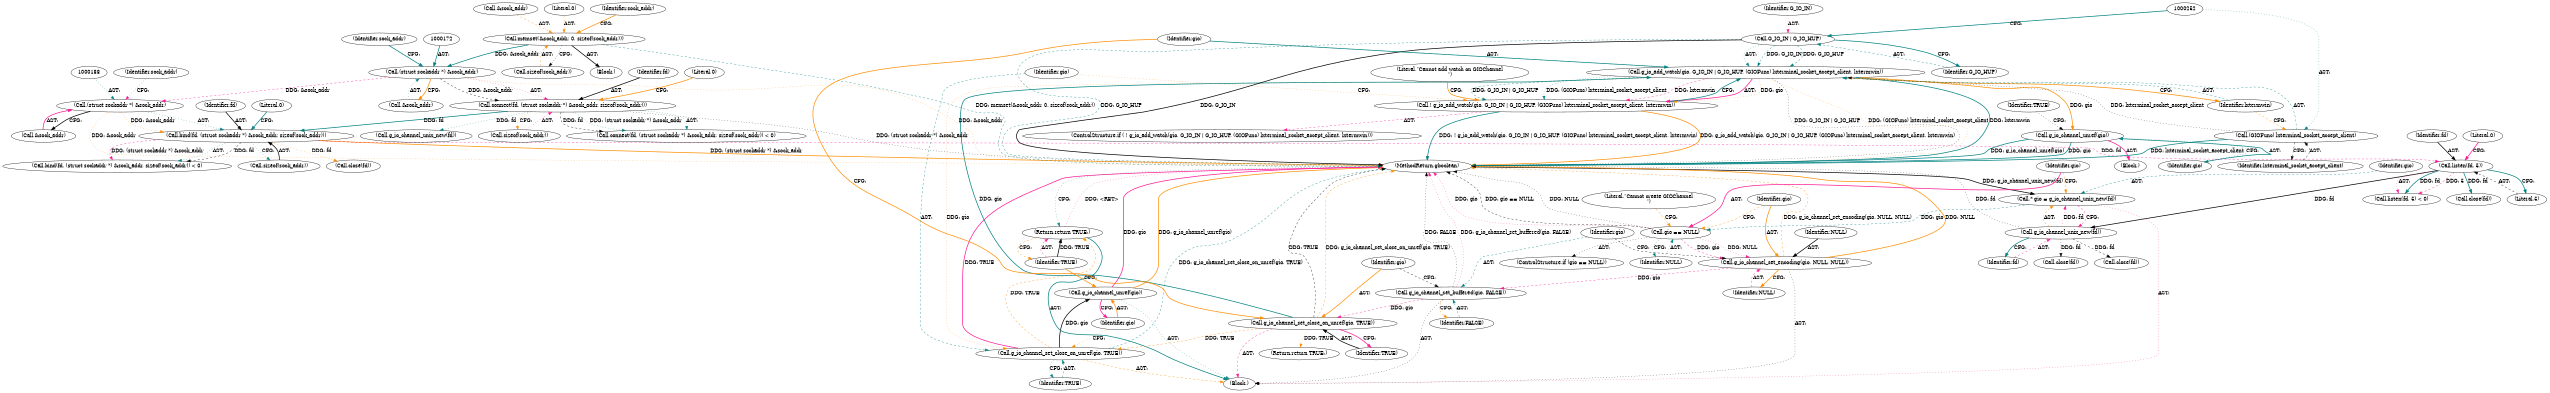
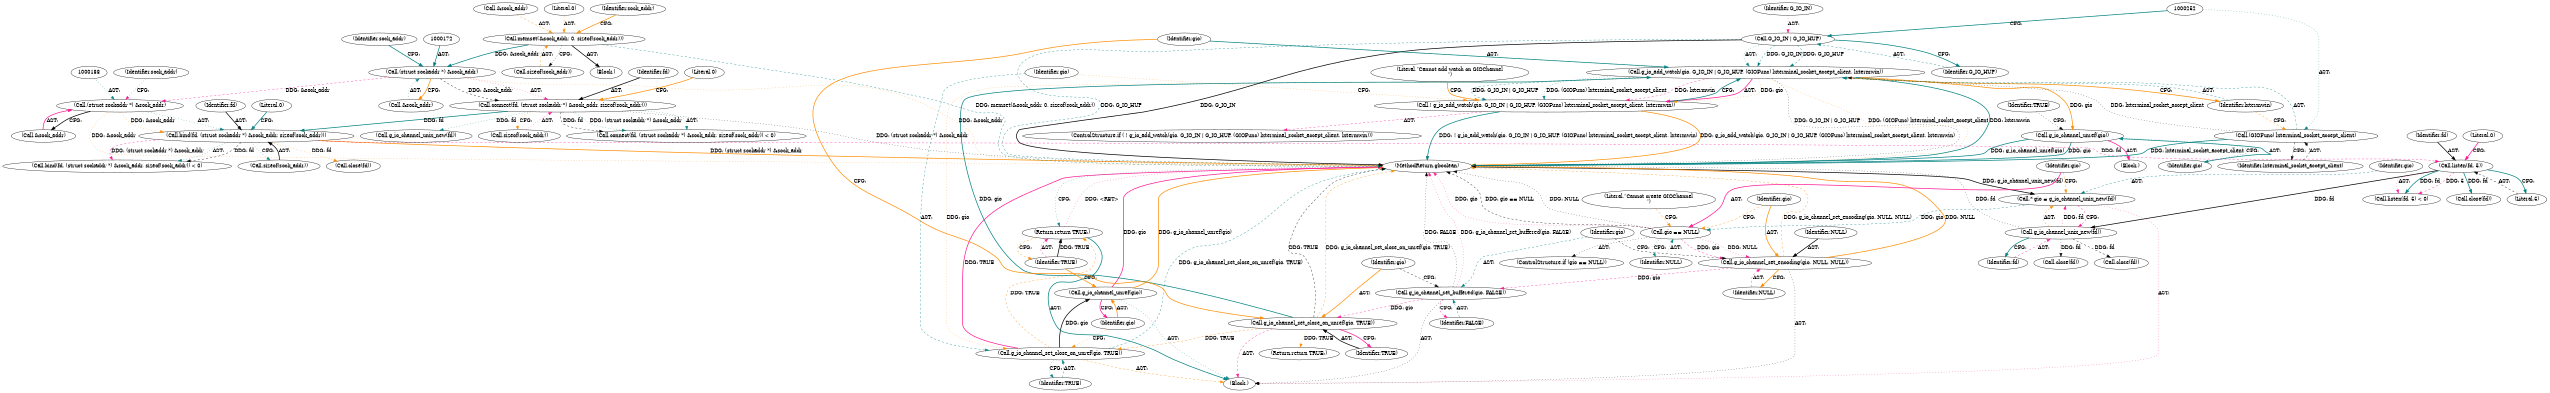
edge "(Call,g_io_channel_set_buffered(gio, FALSE))" -> "(Identifier,FALSE)": color darkorange -> deeppink
